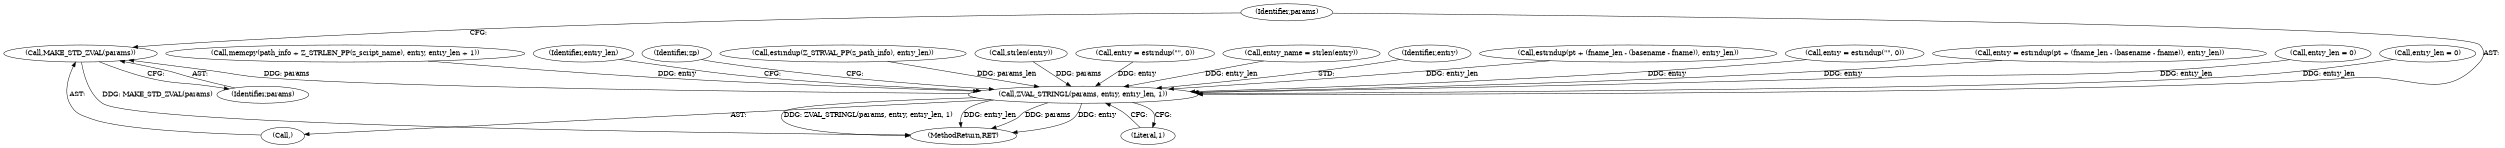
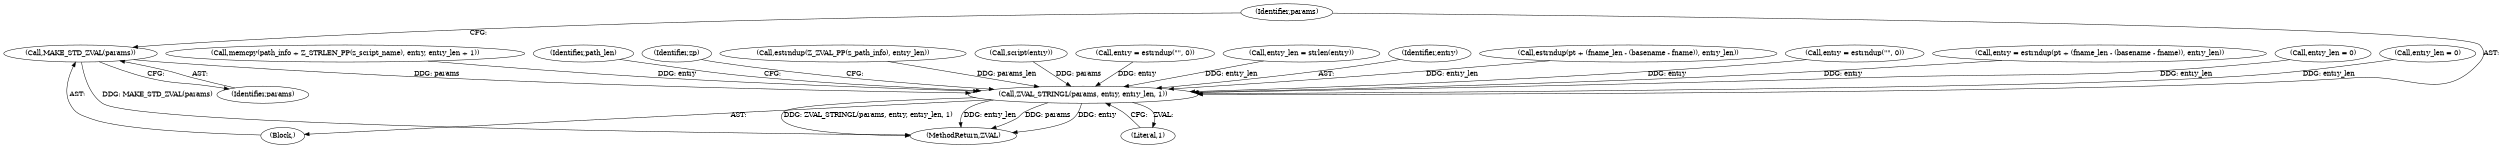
node "(Identifier,entry_len)": label "(Identifier,entry_len)" -> "(Identifier,path_len)"
node "(Call,estrndup(Z_STRVAL_PP(z_path_info), entry_len))": label "(Call,estrndup(Z_STRVAL_PP(z_path_info), entry_len))" -> "(Call,estrndup(Z_ZVAL_PP(z_path_info), entry_len))"
node "(Call,strlen(entry))": label "(Call,strlen(entry))" -> "(Call,script(entry))"
node "(Call,entry_name = strlen(entry))": label "(Call,entry_name = strlen(entry))" -> "(Call,entry_len = strlen(entry))"
edge "(Identifier,entry)" -> "(Call,ZVAL_STRINGL(params, entry, entry_len, 1))": label "STD: " -> "AST: "
edge "(Call,ZVAL_STRINGL(params, entry, entry_len, 1))" -> "(Call,MAKE_STD_ZVAL(params))": reversed
edge "(Call,ZVAL_STRINGL(params, entry, entry_len, 1))" -> "(Literal,1)": label "CFG: " -> "ZVAL: "
node "(Call,)": label "(Call,)" -> "(Block,)"
node "(MethodReturn,RET)": label "(MethodReturn,RET)" -> "(MethodReturn,ZVAL)"
